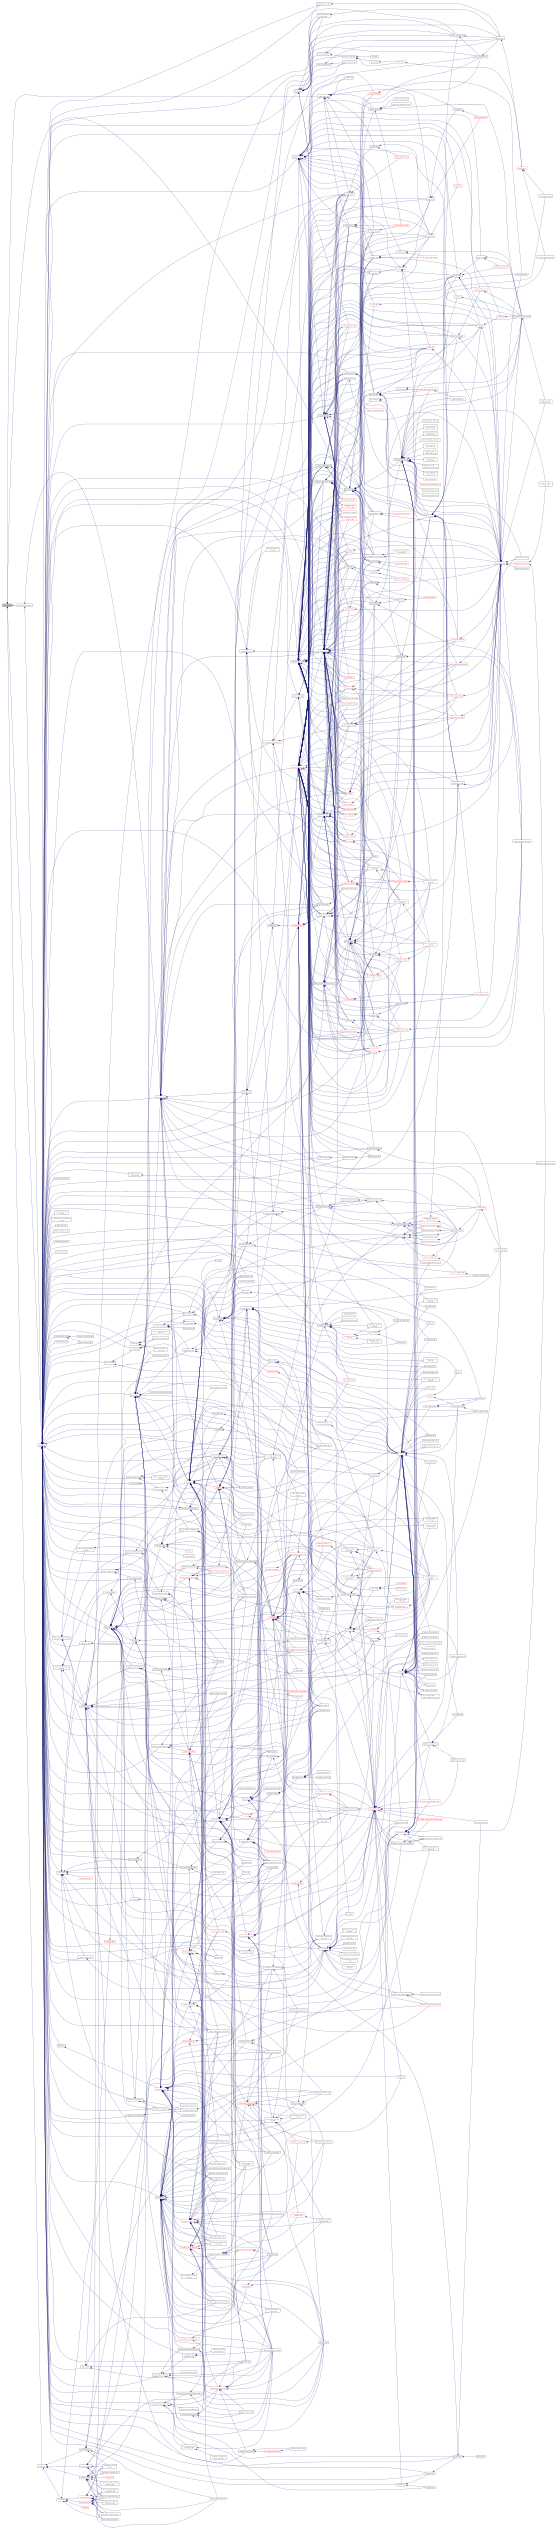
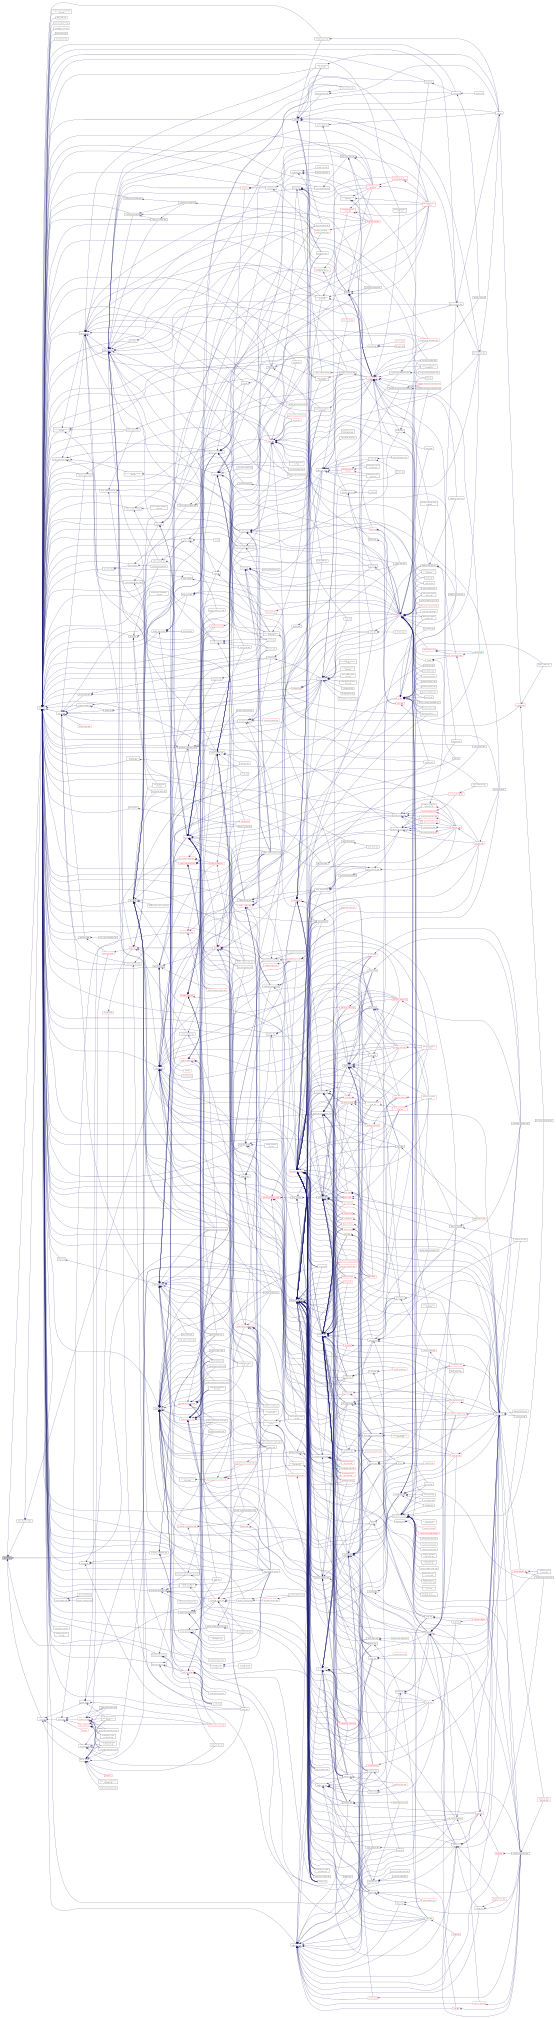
edge "scan_partitioner.hpp" -> "parcel_await.hpp": now "scan_partitioner.hpp" -> "wait_all.hpp"
edge "barrier_node.hpp" -> "conditional_trigger.hpp": now "barrier_node.hpp" -> "promise.hpp"
